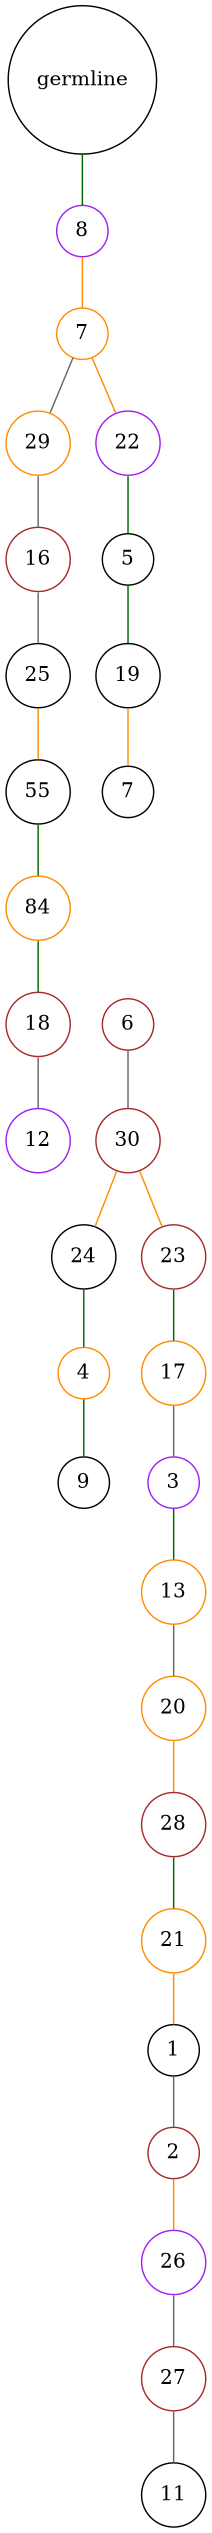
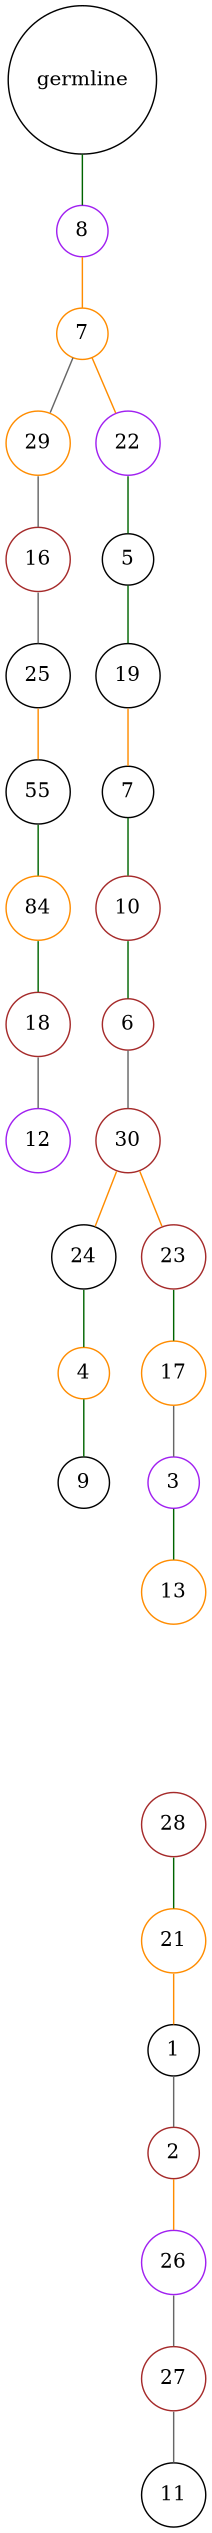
node "10": added
node "20": removed
